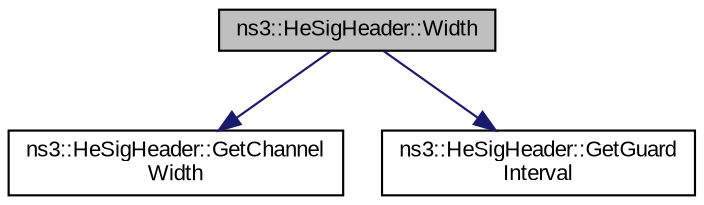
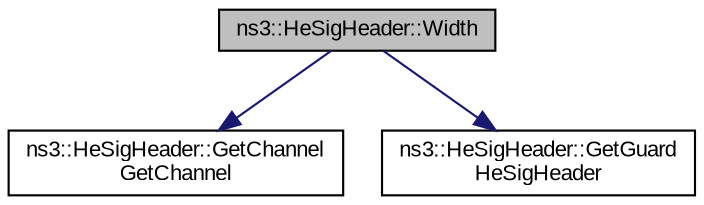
node "ns3::HeSigHeader::GetChannel Width": label "ns3::HeSigHeader::GetChannel Width" -> "ns3::HeSigHeader::GetChannel GetChannel"
node "ns3::HeSigHeader::GetGuard Interval": label "ns3::HeSigHeader::GetGuard Interval" -> "ns3::HeSigHeader::GetGuard HeSigHeader"
